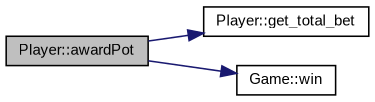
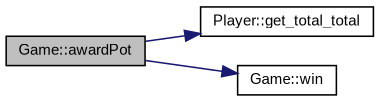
node "Player::get_total_bet": label "Player::get_total_bet" -> "Player::get_total_total"
node "Player::awardPot": label "Player::awardPot" -> "Game::awardPot"
